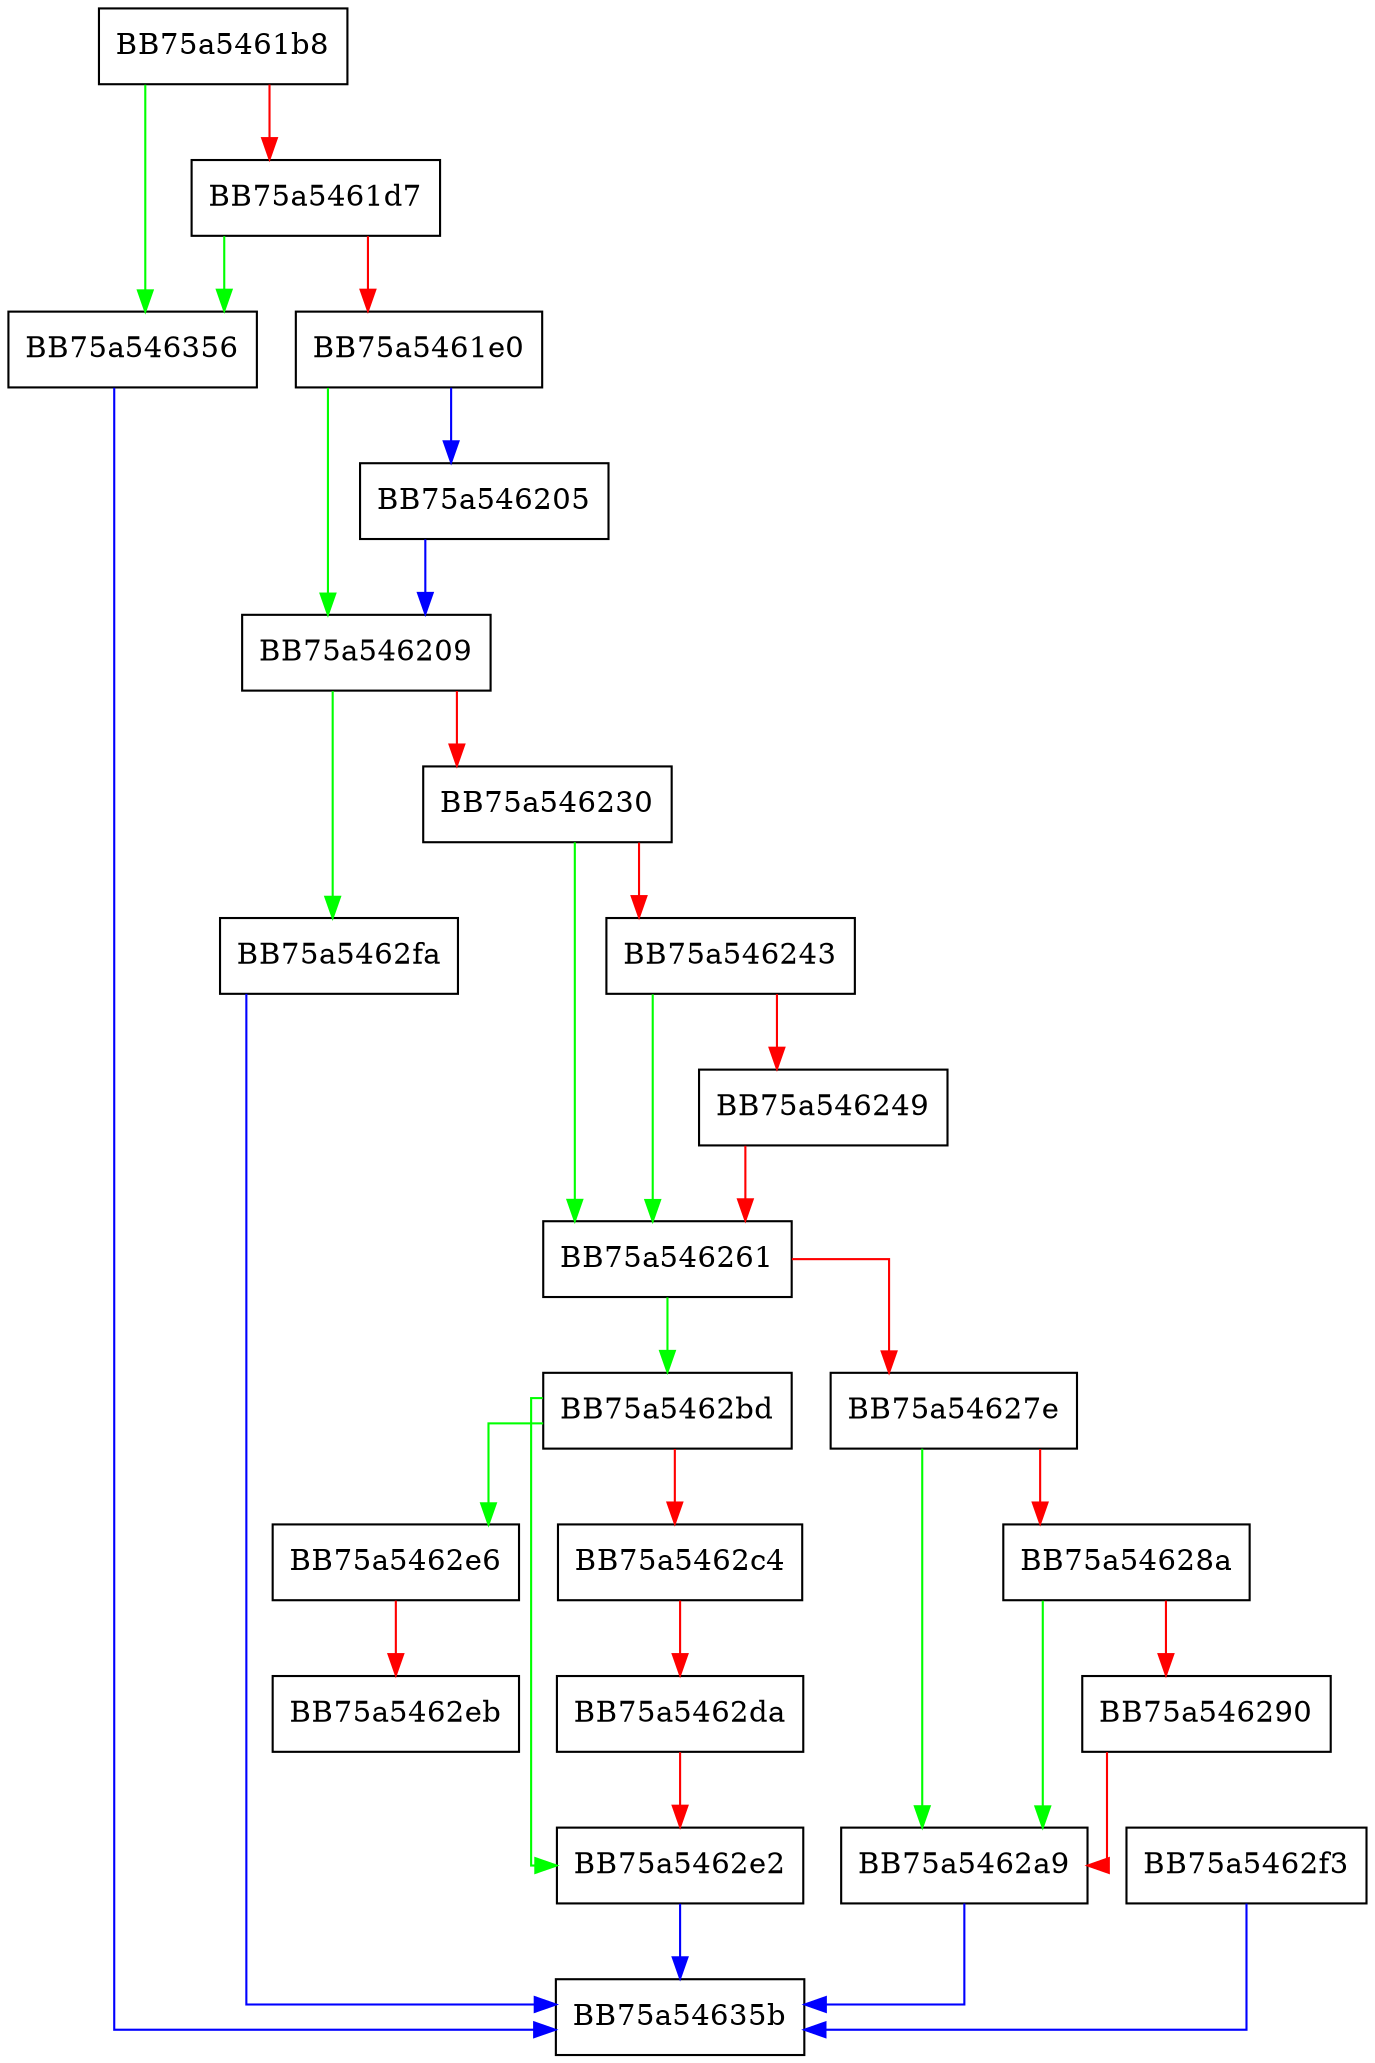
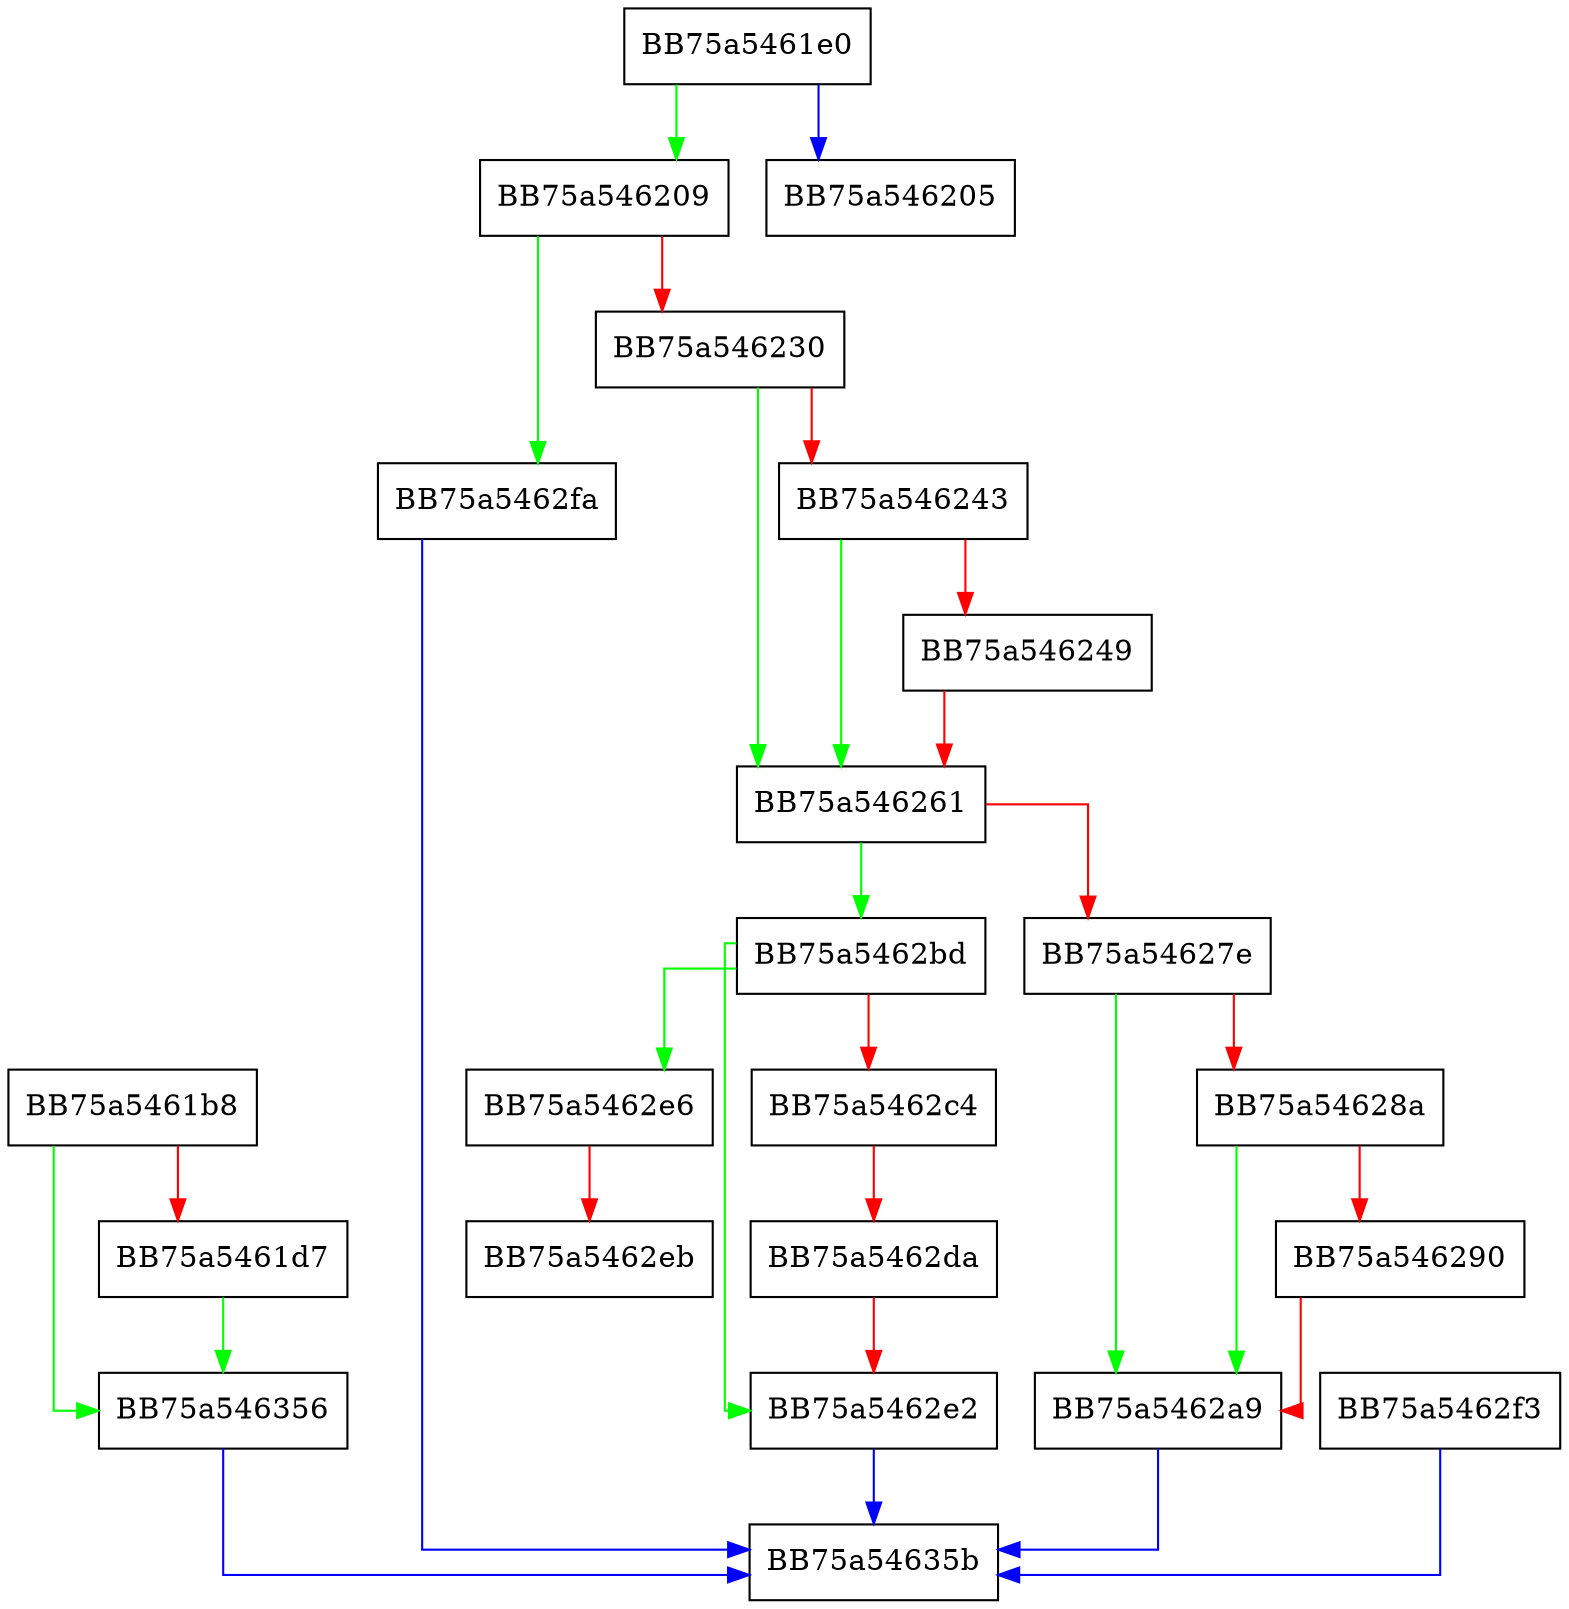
edge "BB75a5461d7" -> "BB75a5461e0": removed
edge "BB75a546205" -> "BB75a546209": removed
